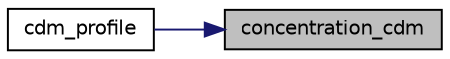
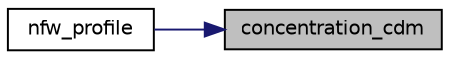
node "cdm_profile": label "cdm_profile" -> "nfw_profile"
